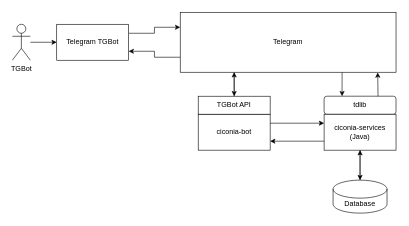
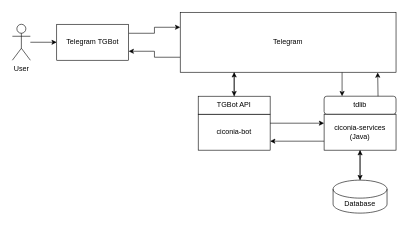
node "TGBot": label "TGBot" -> "User"
